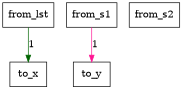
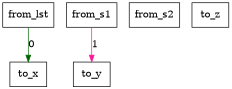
node "to_z": added
edge "from_lst" -> "to_x": label "1" -> "0"
